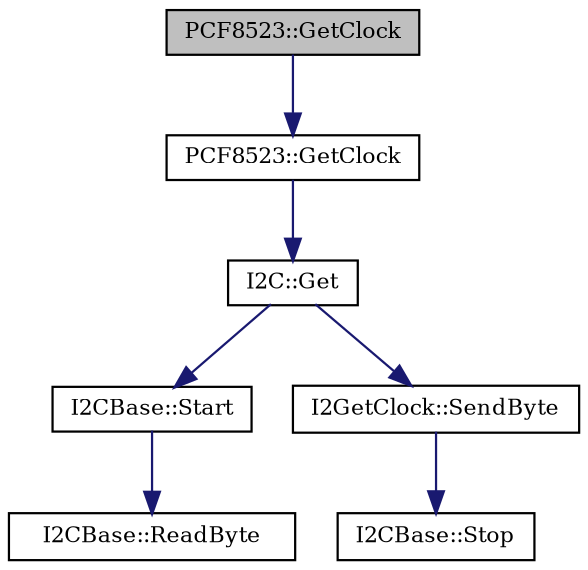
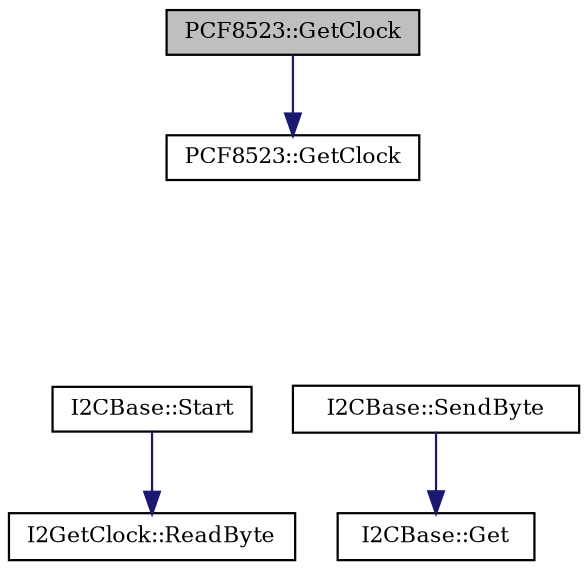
node "I2C::Get": removed
node "I2GetClock::SendByte": label "I2GetClock::SendByte" -> "I2CBase::SendByte"
node "I2CBase::ReadByte": label "I2CBase::ReadByte" -> "I2GetClock::ReadByte"
node "I2CBase::Stop": label "I2CBase::Stop" -> "I2CBase::Get"
